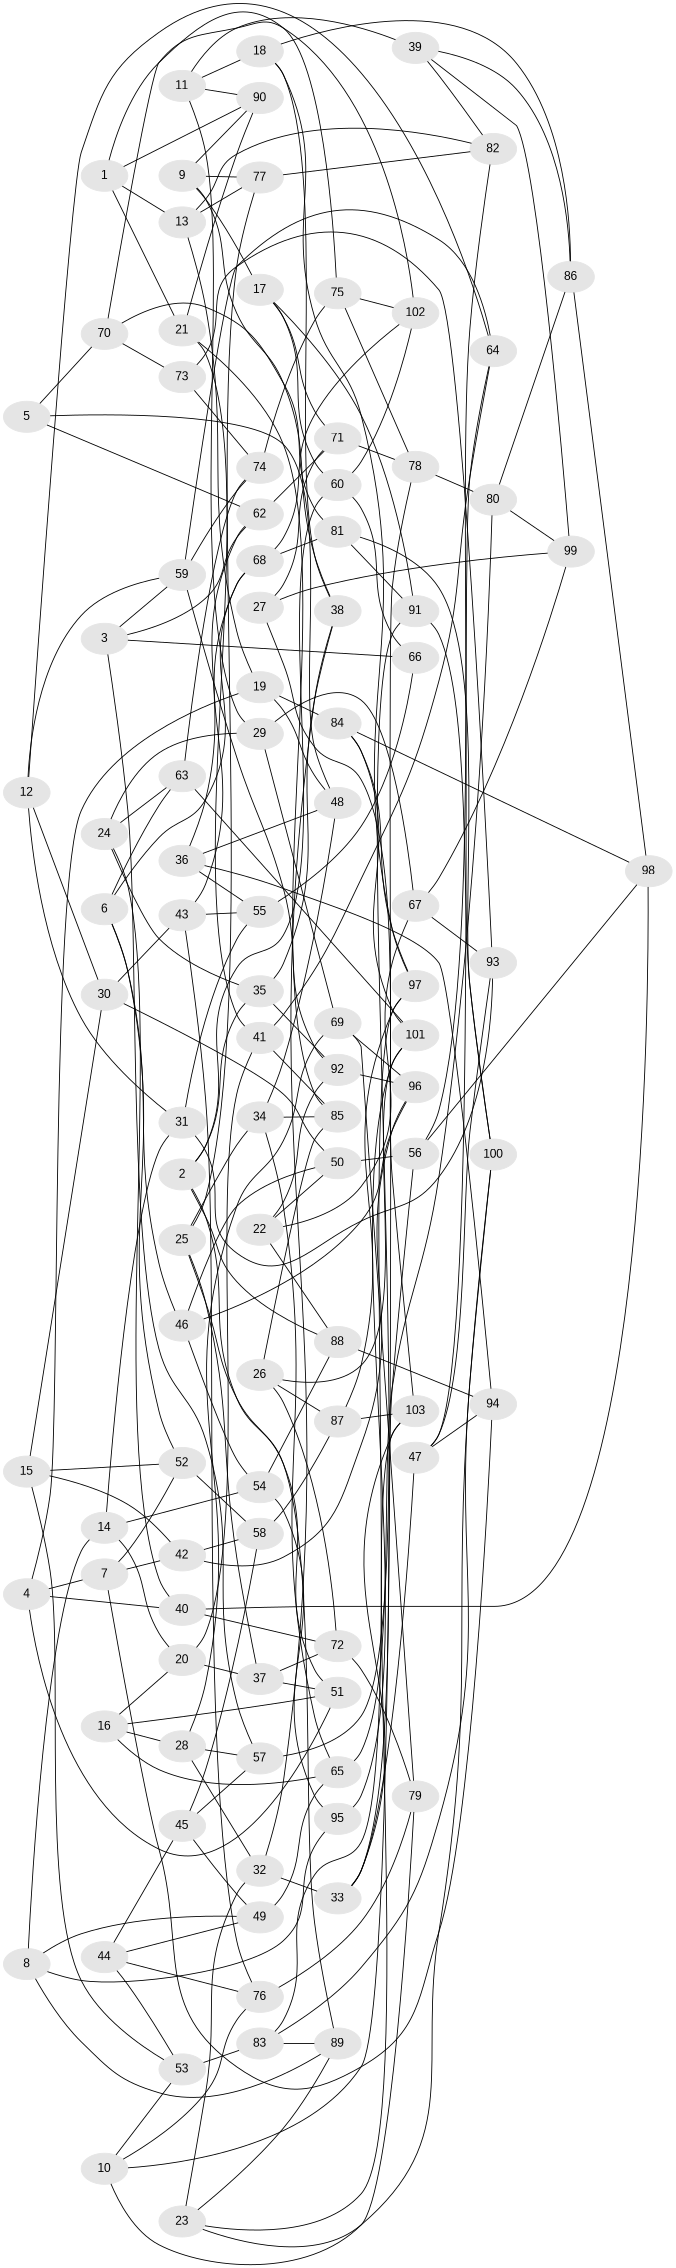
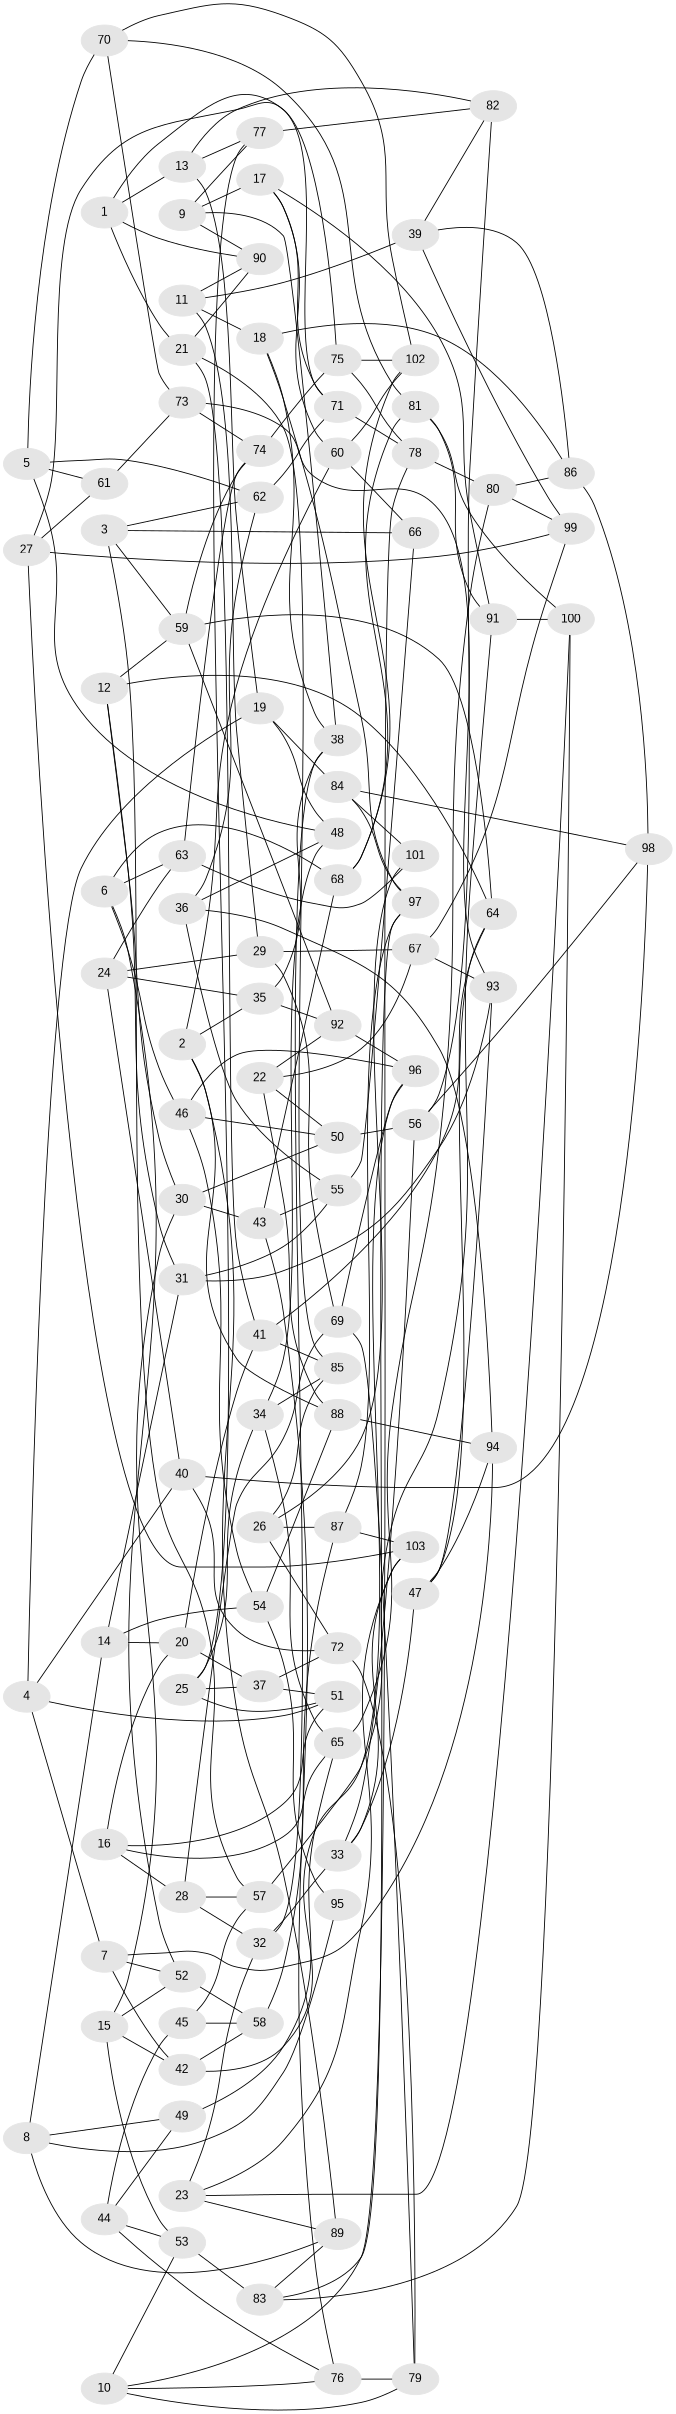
node "61": added
edge "101" -- "95": removed
edge "45" -- "49": removed
